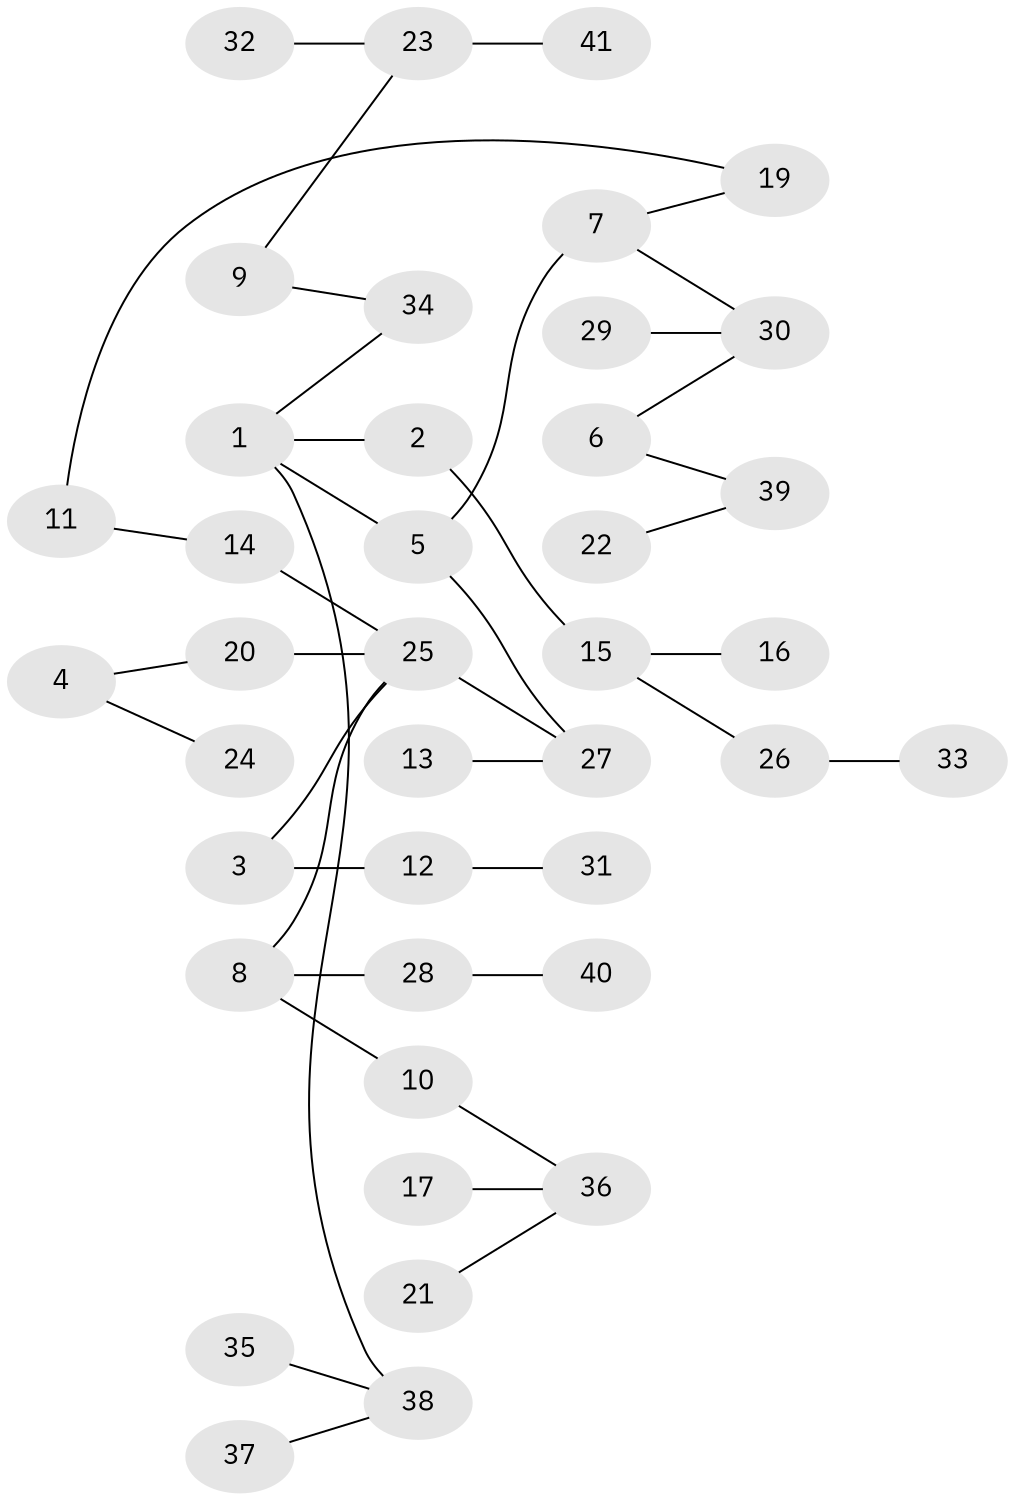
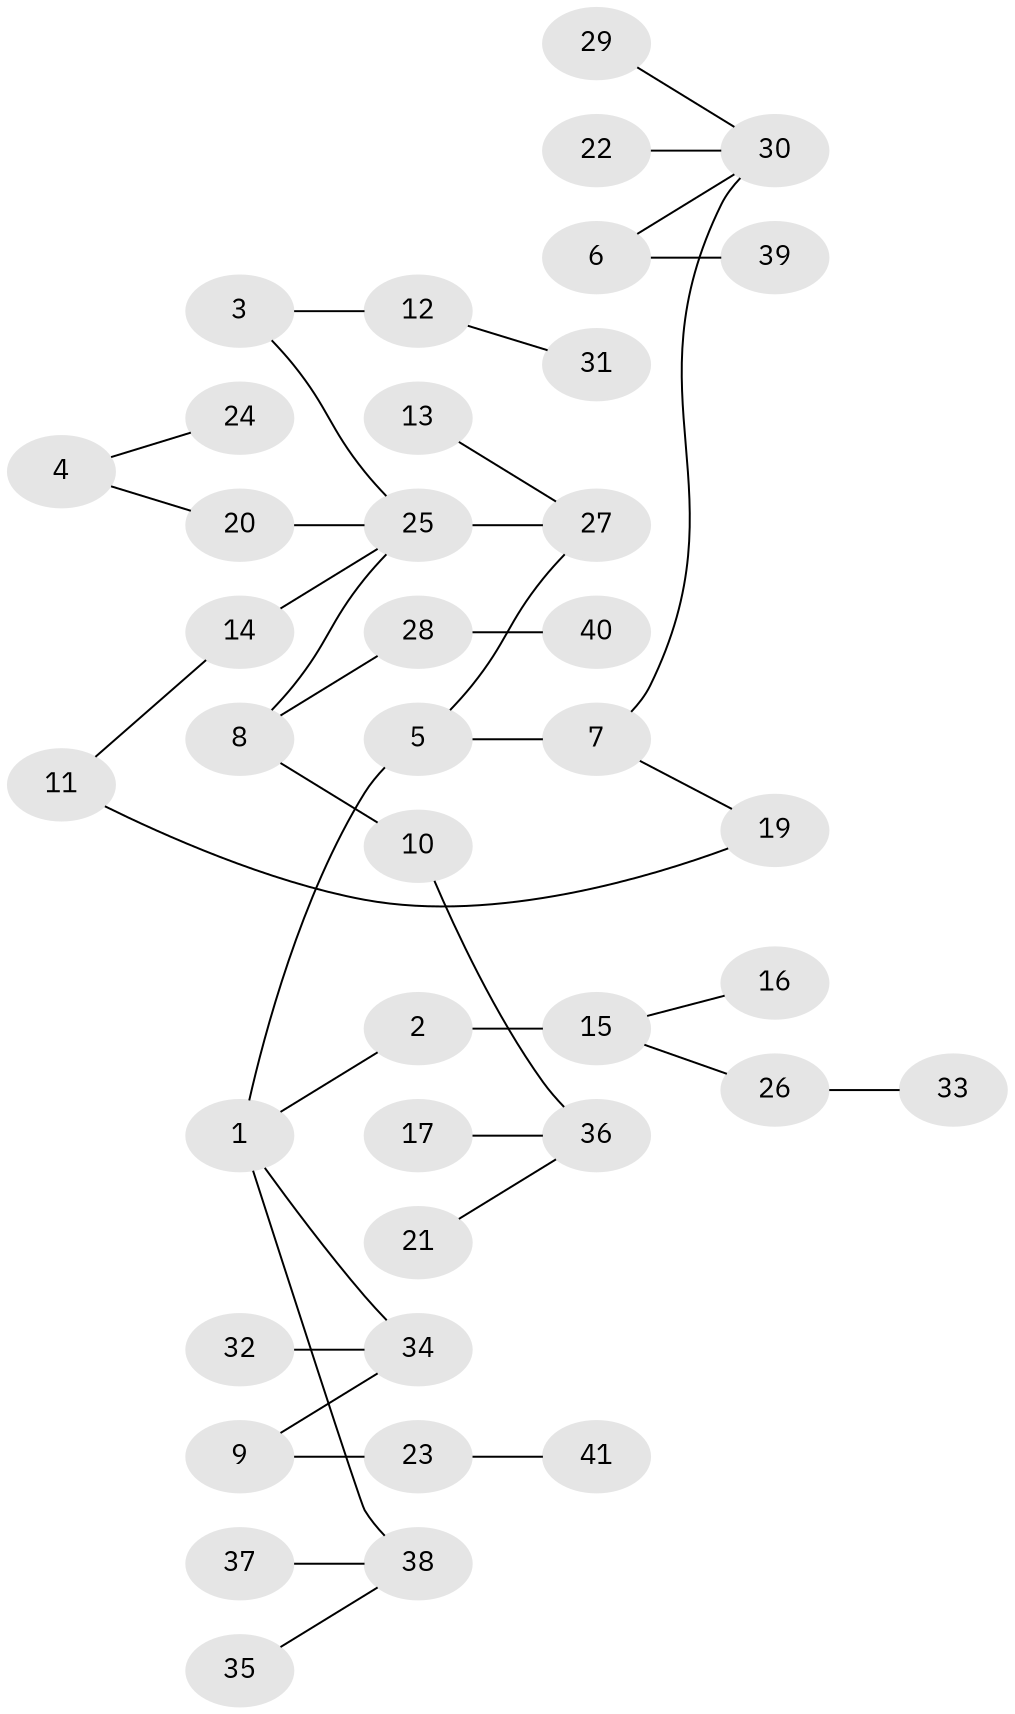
edge "32" -- "23": now "32" -- "34"
edge "39" -- "22": now "30" -- "22"
